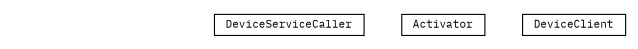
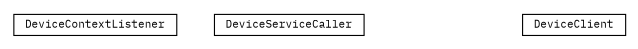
node "DeviceContextListener": added
node "Activator": removed
